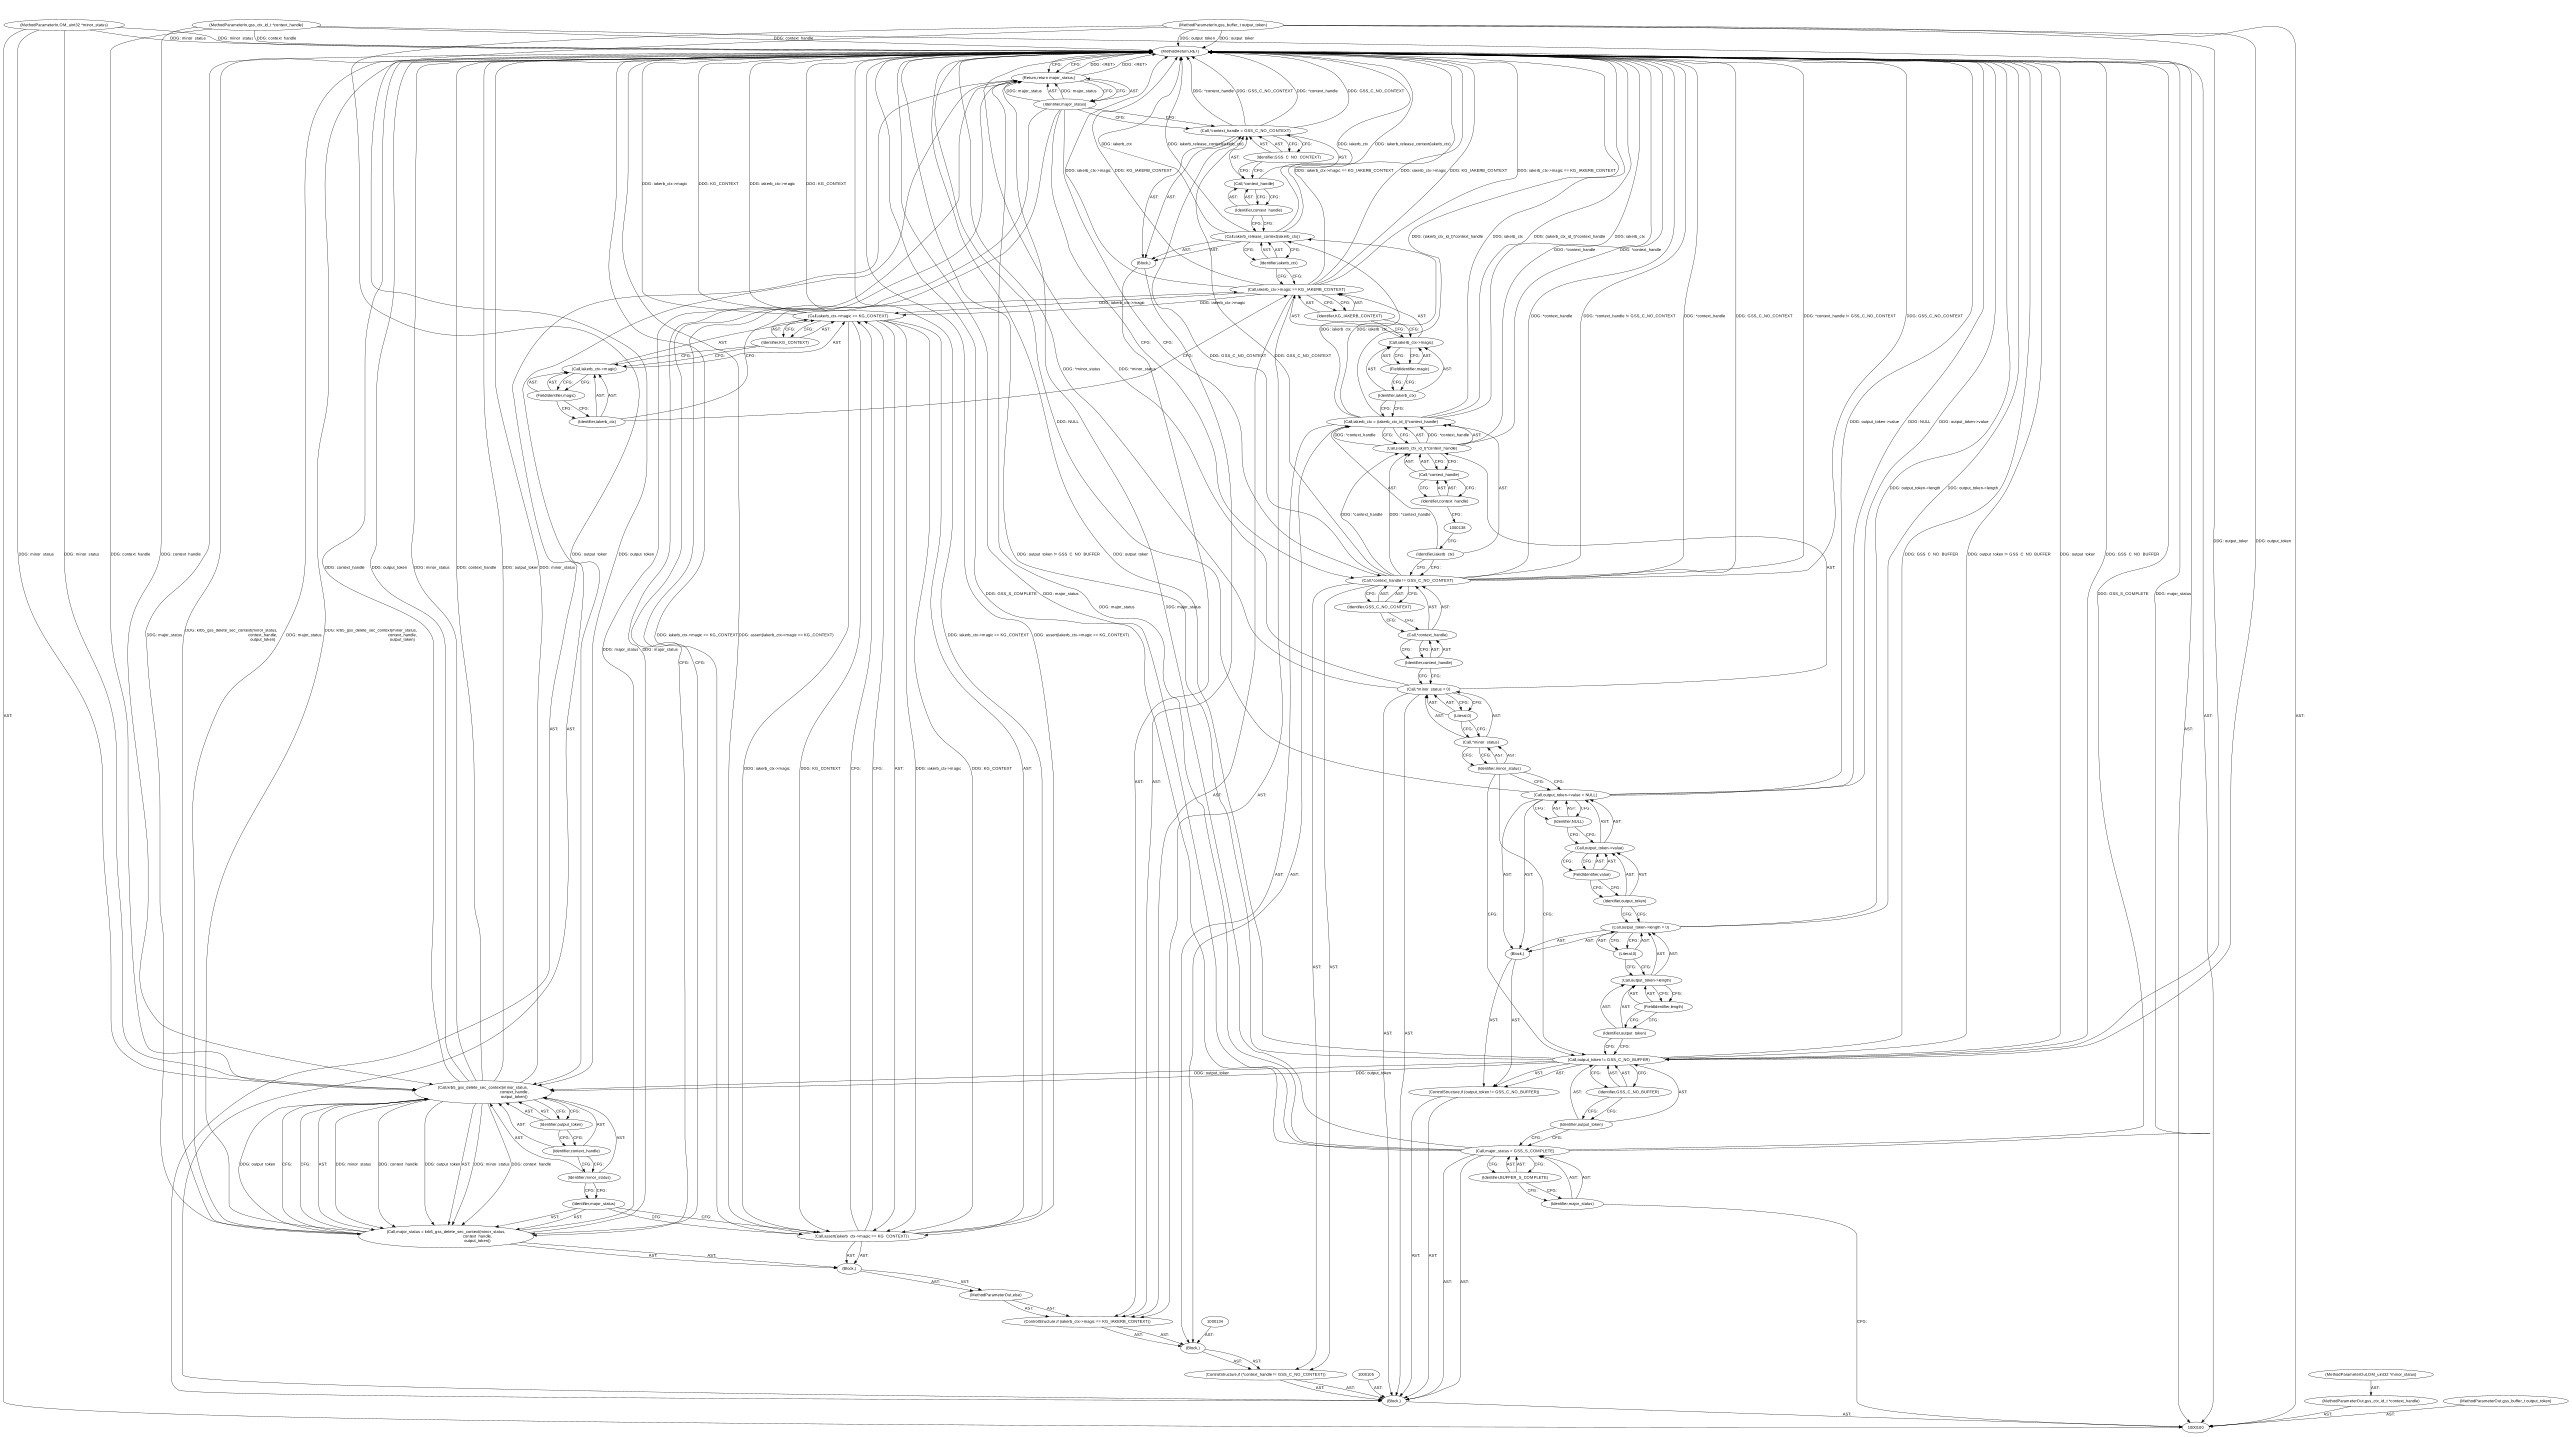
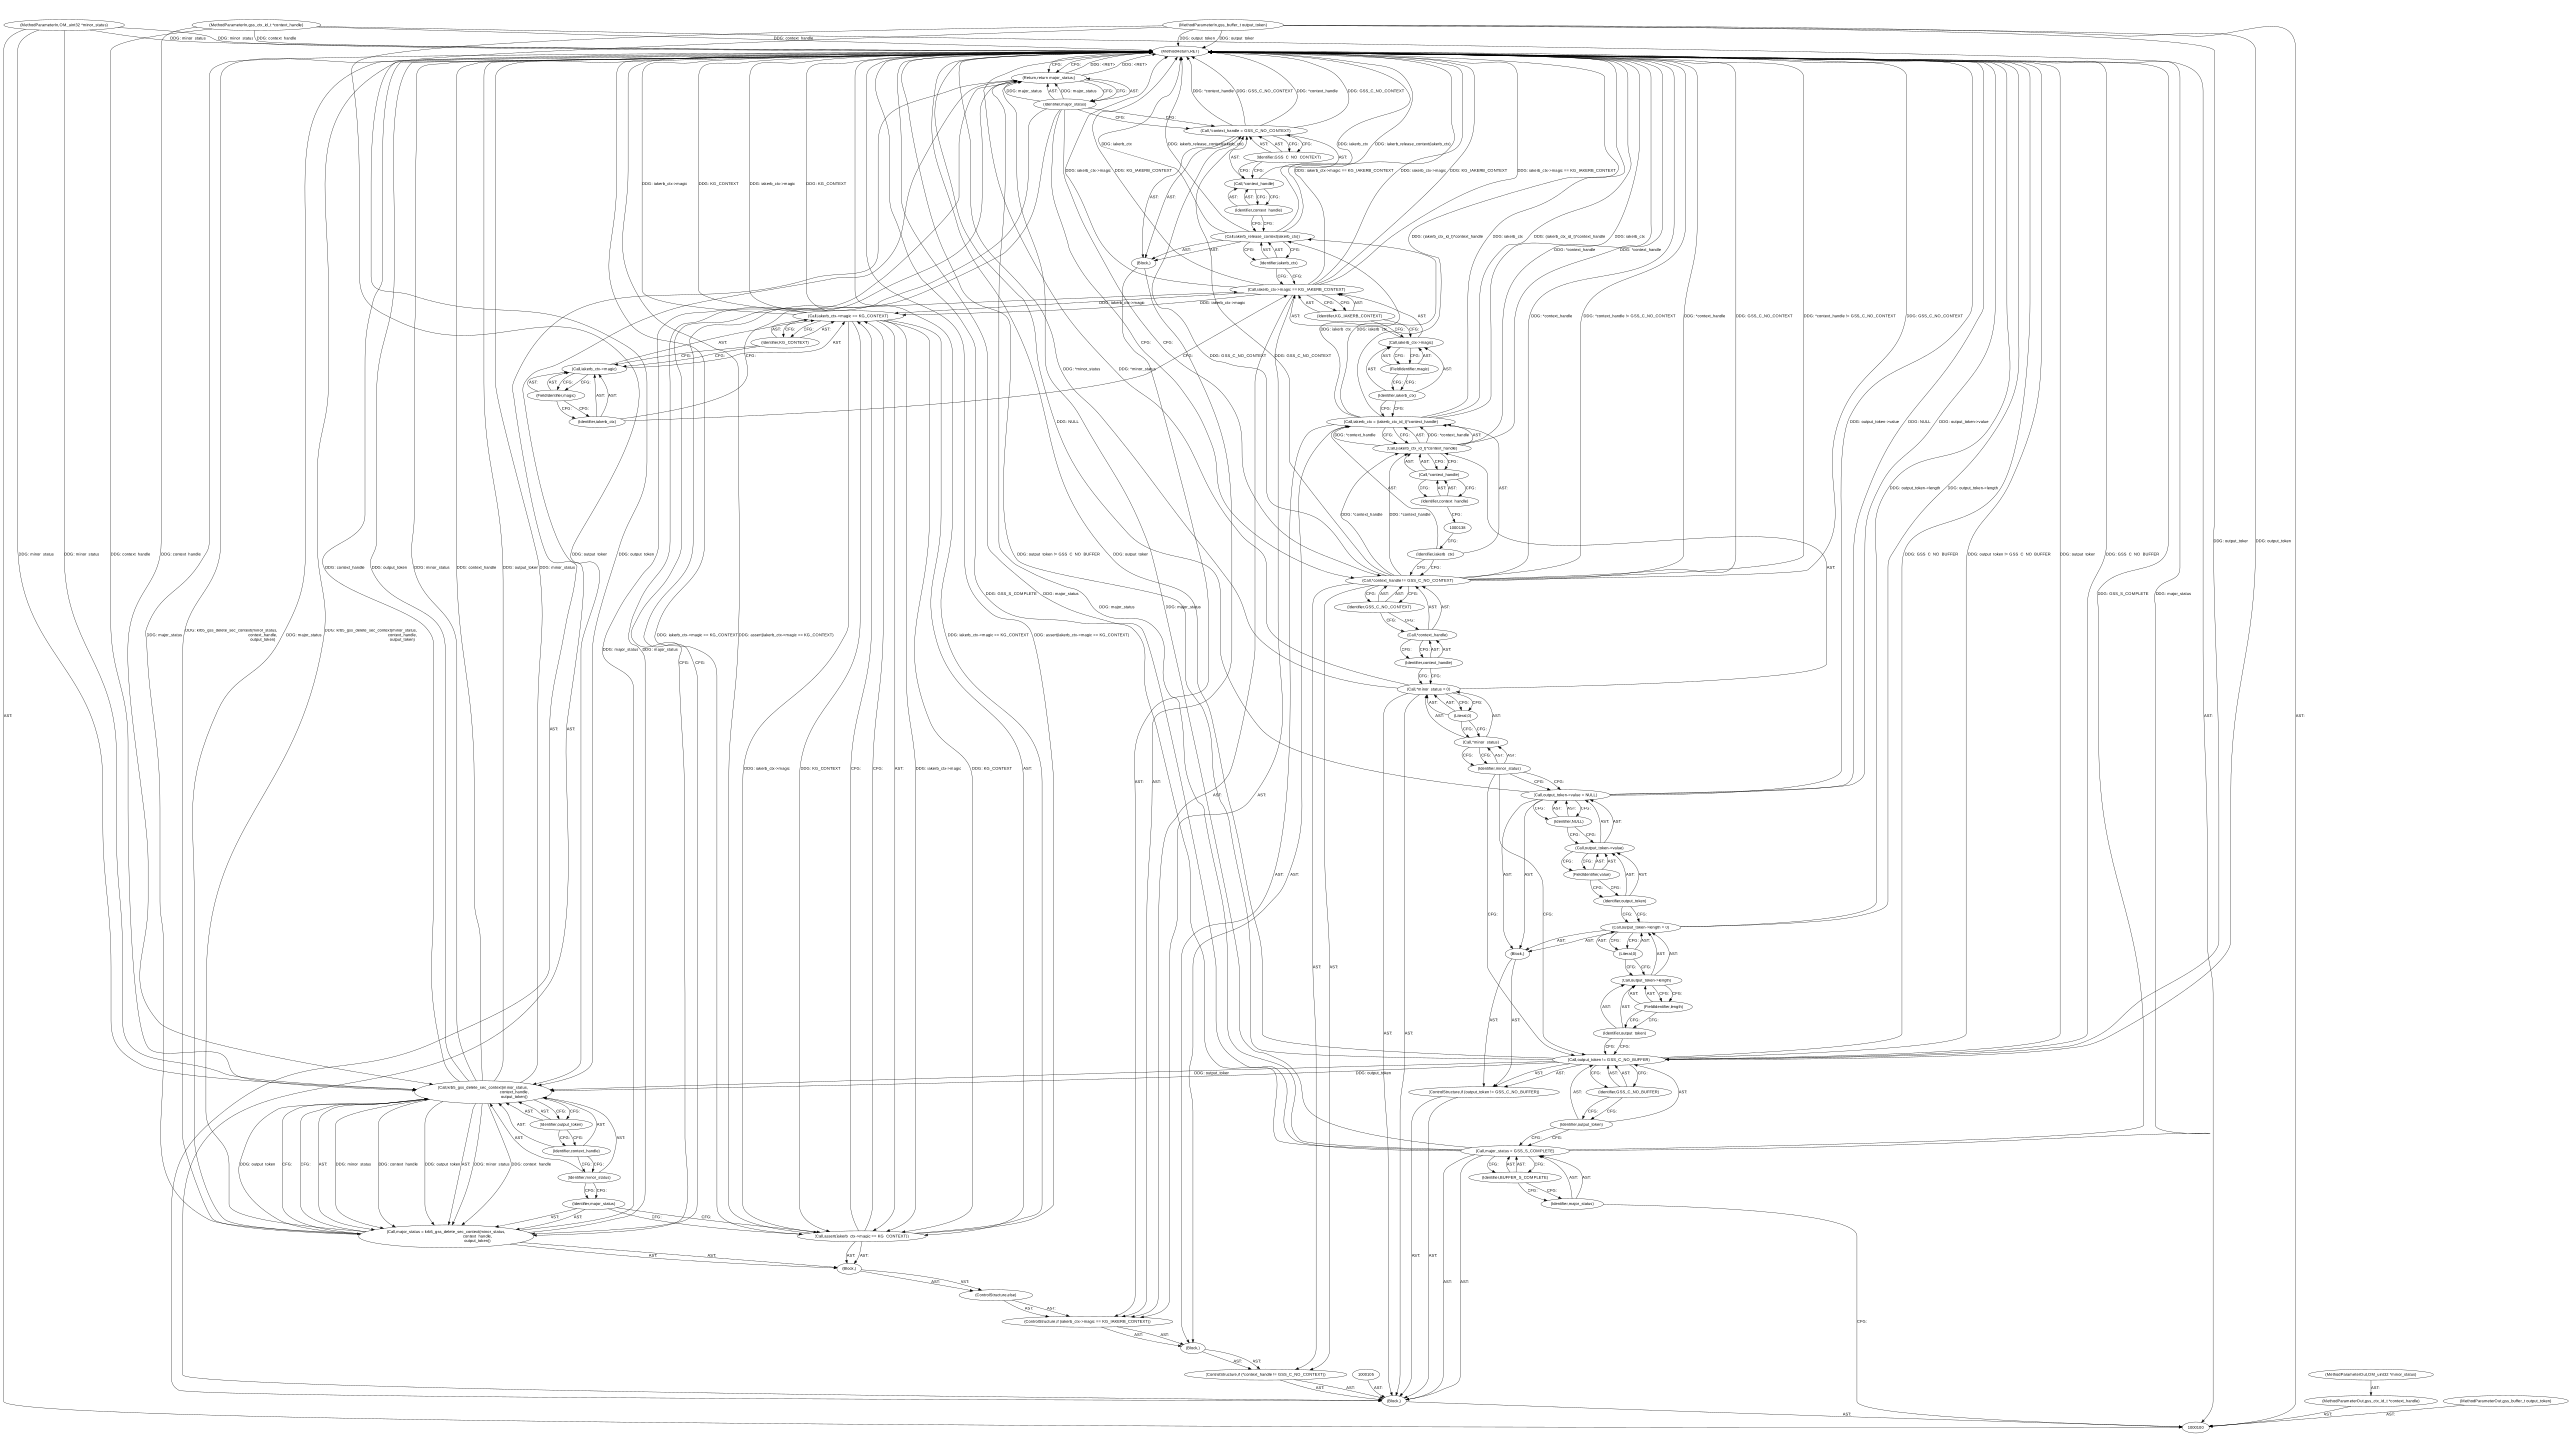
edge "(MethodReturn,RET)" -> "1000100": removed, label "AST:"
node "(MethodParameterOut,else)": label "(MethodParameterOut,else)" -> "(ControlStructure,else)"
node "1000134": removed
